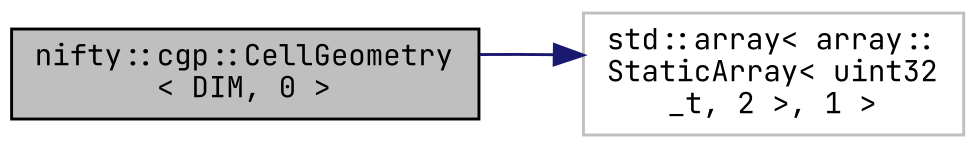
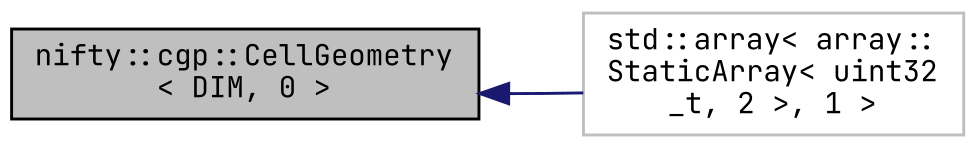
edge "nifty::cgp::CellGeometry < DIM, 0 >" -> "std::array< array:: StaticArray< uint32 _t, 2 >, 1 >": reversed
